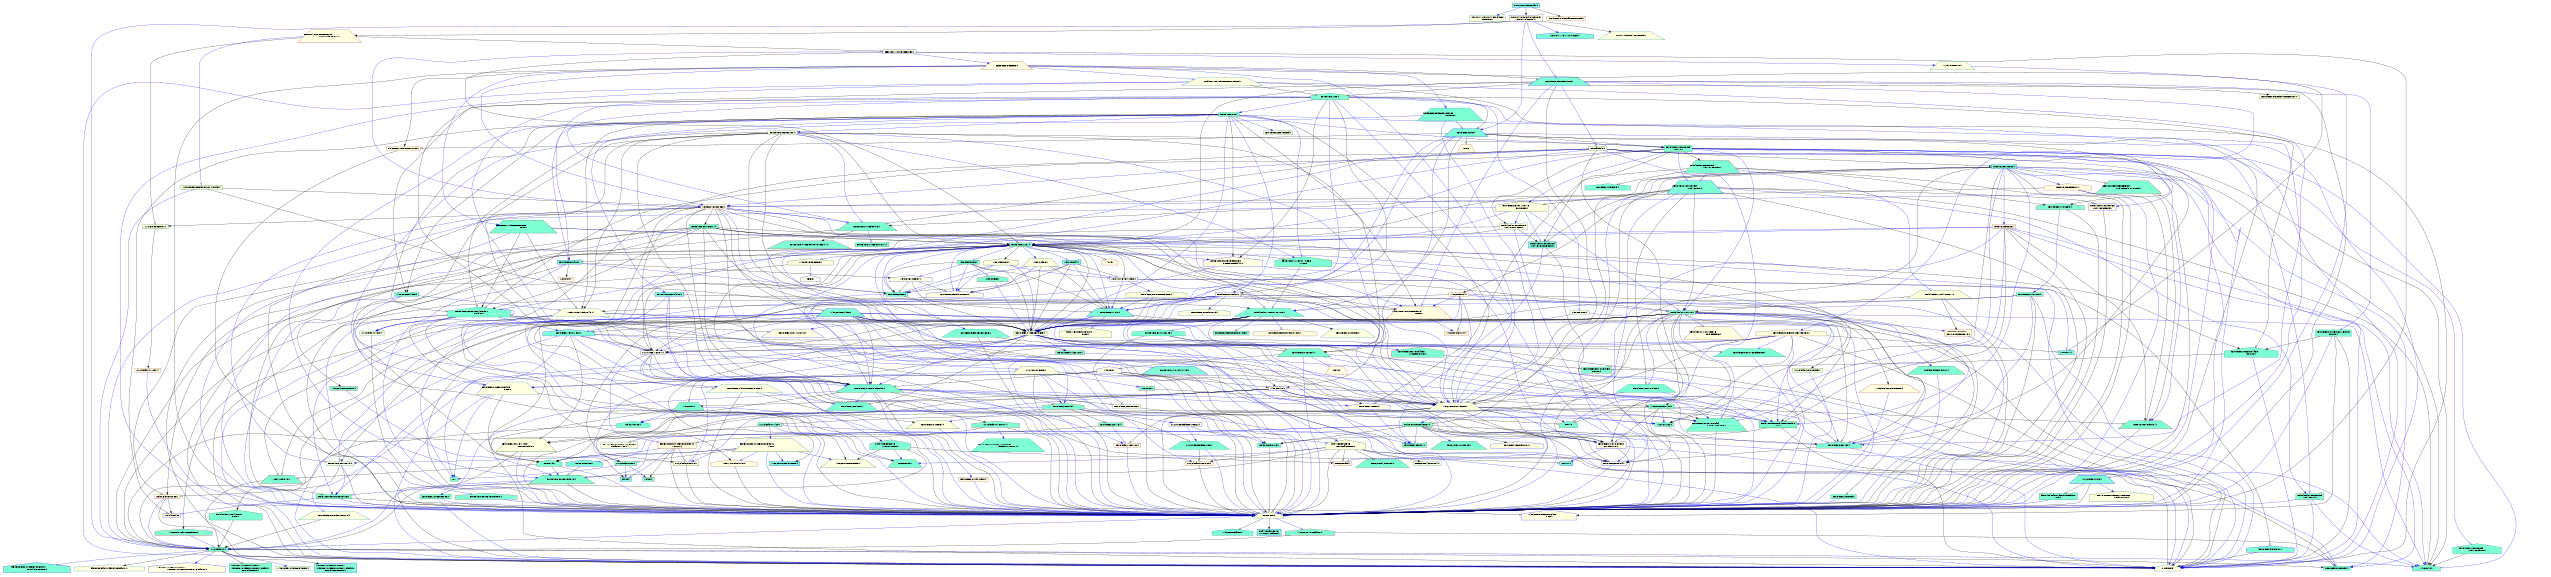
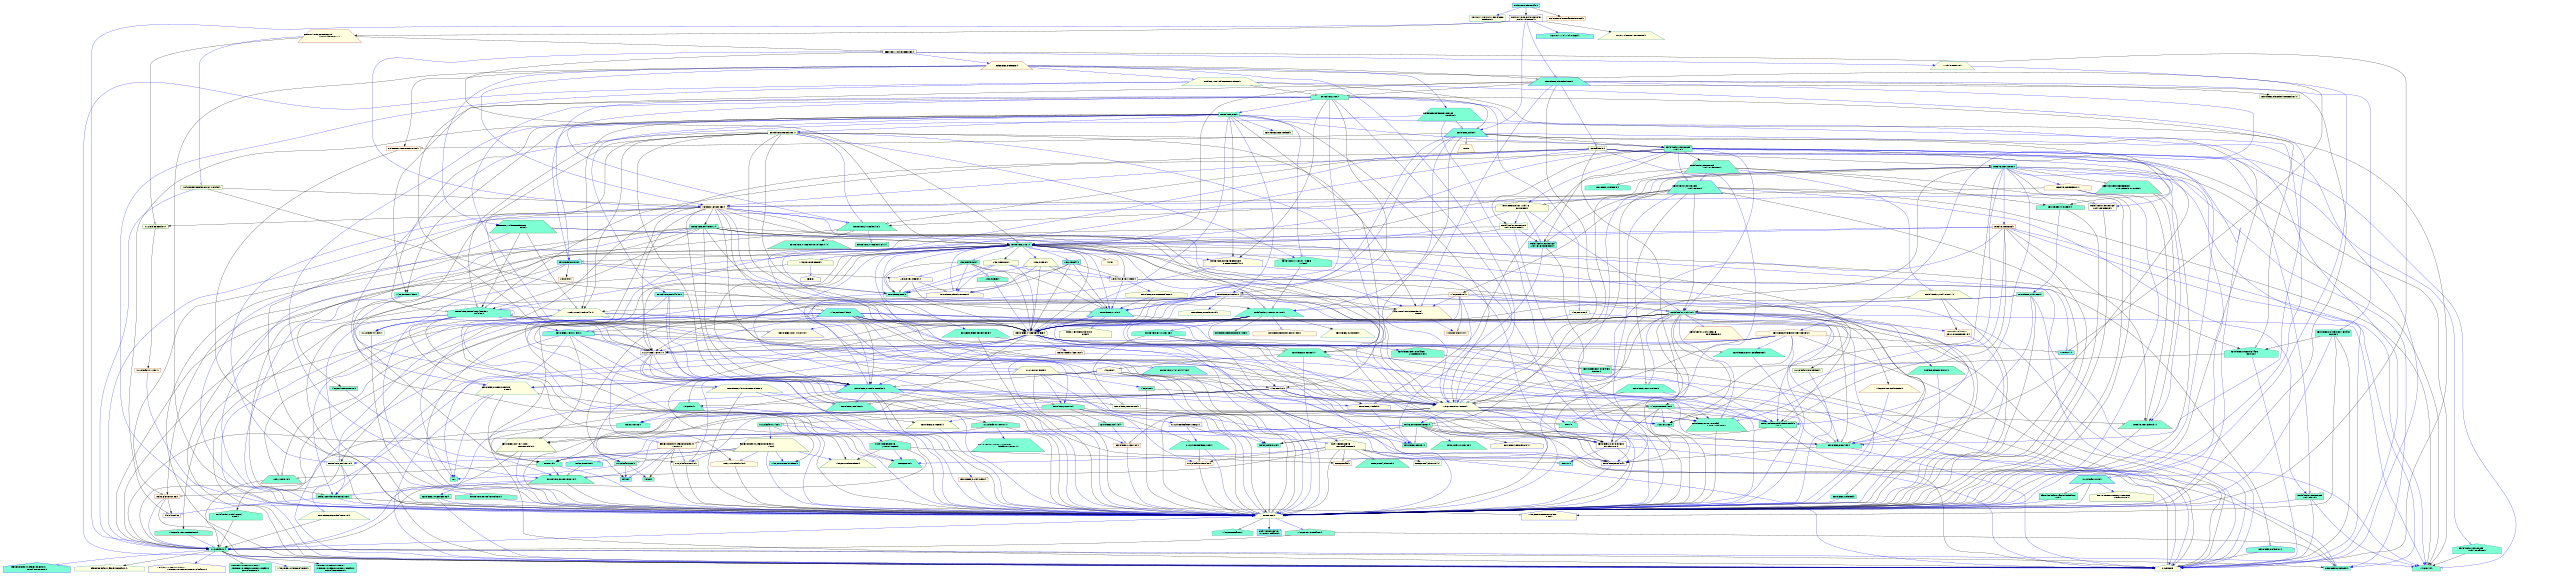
node "Traits/UseBitwiseSwap.h": fillcolor aquamarine -> lightyellow
node "stdint.h": removed
node "Templates/UnrealTypeTraits.h": color darkgreen -> blue
node "COMPILED_PLATFORM_HEADER (PlatformMisc.h)": removed
